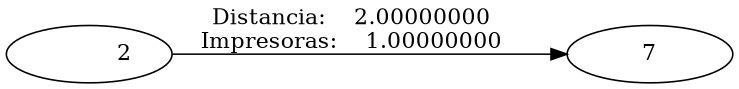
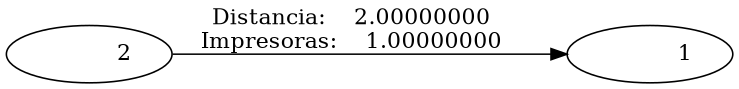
node "7": label "7" -> "1"
